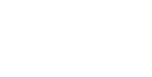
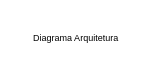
node "Diagrama Arquitetura": added
